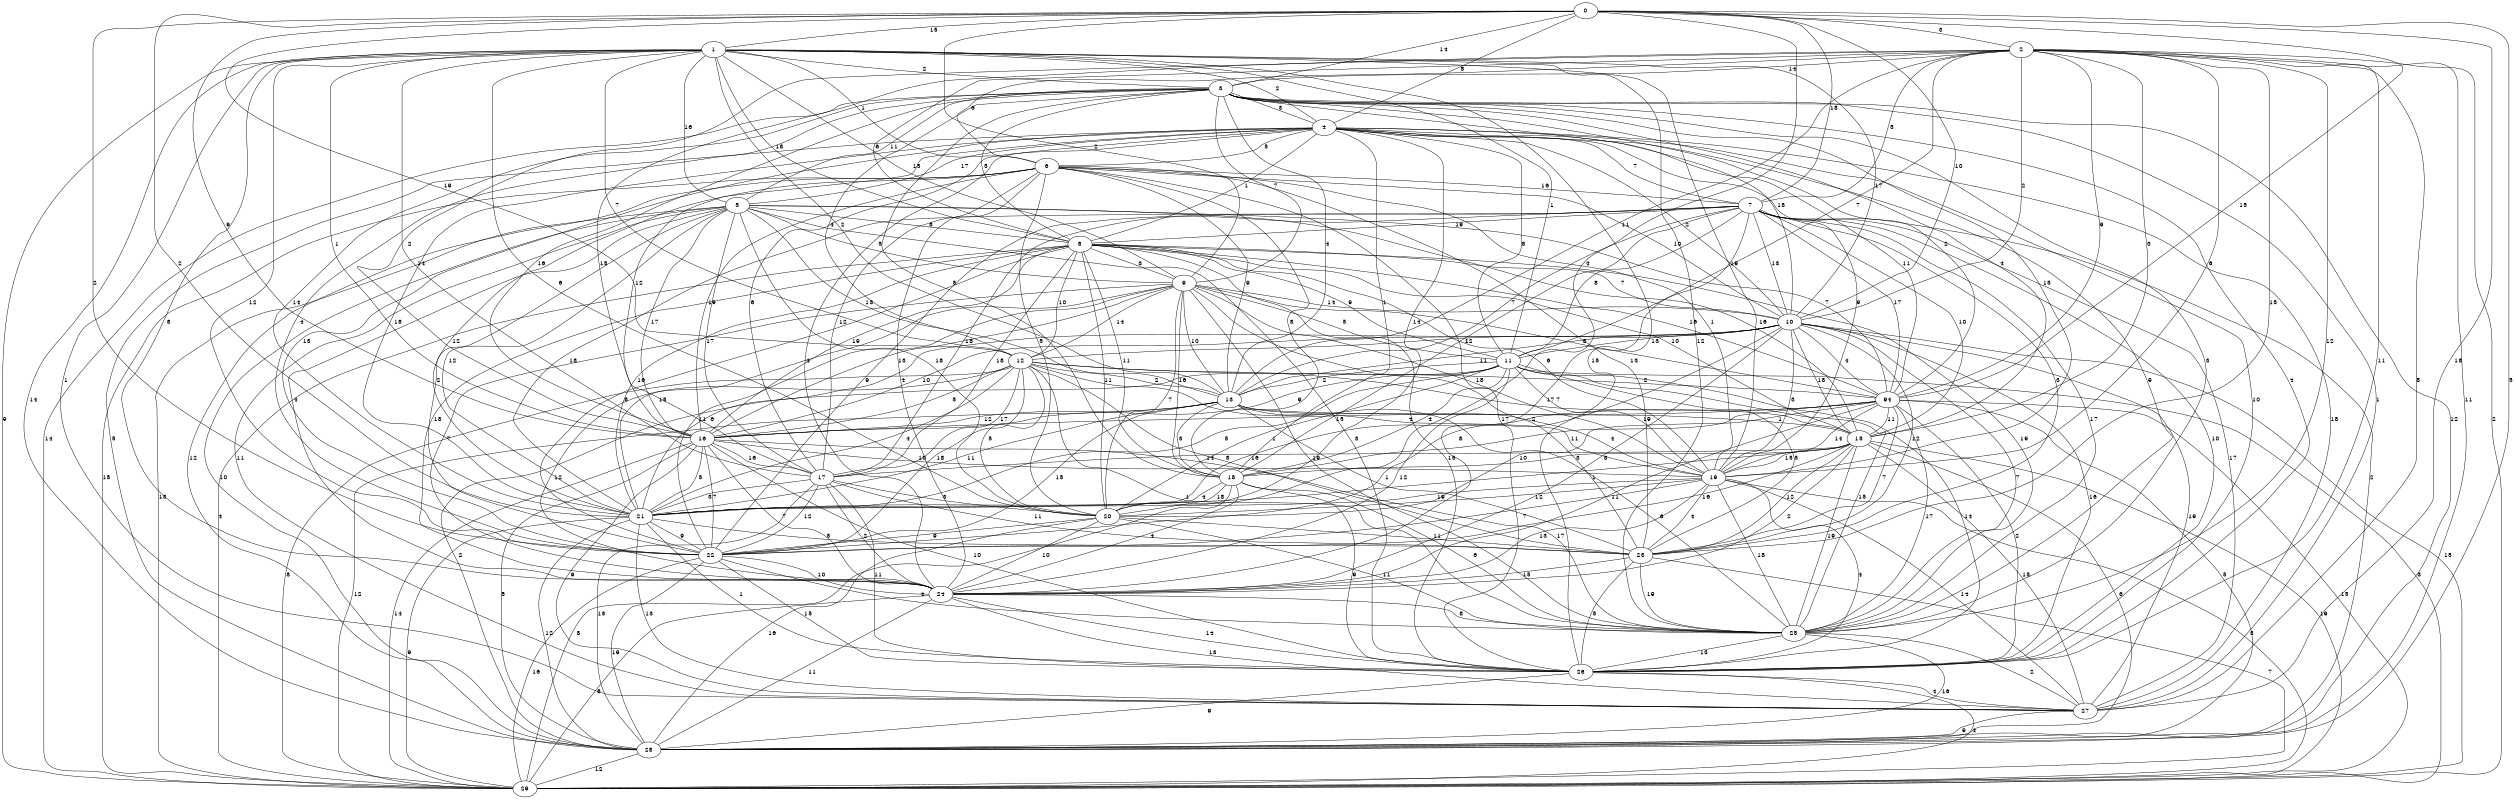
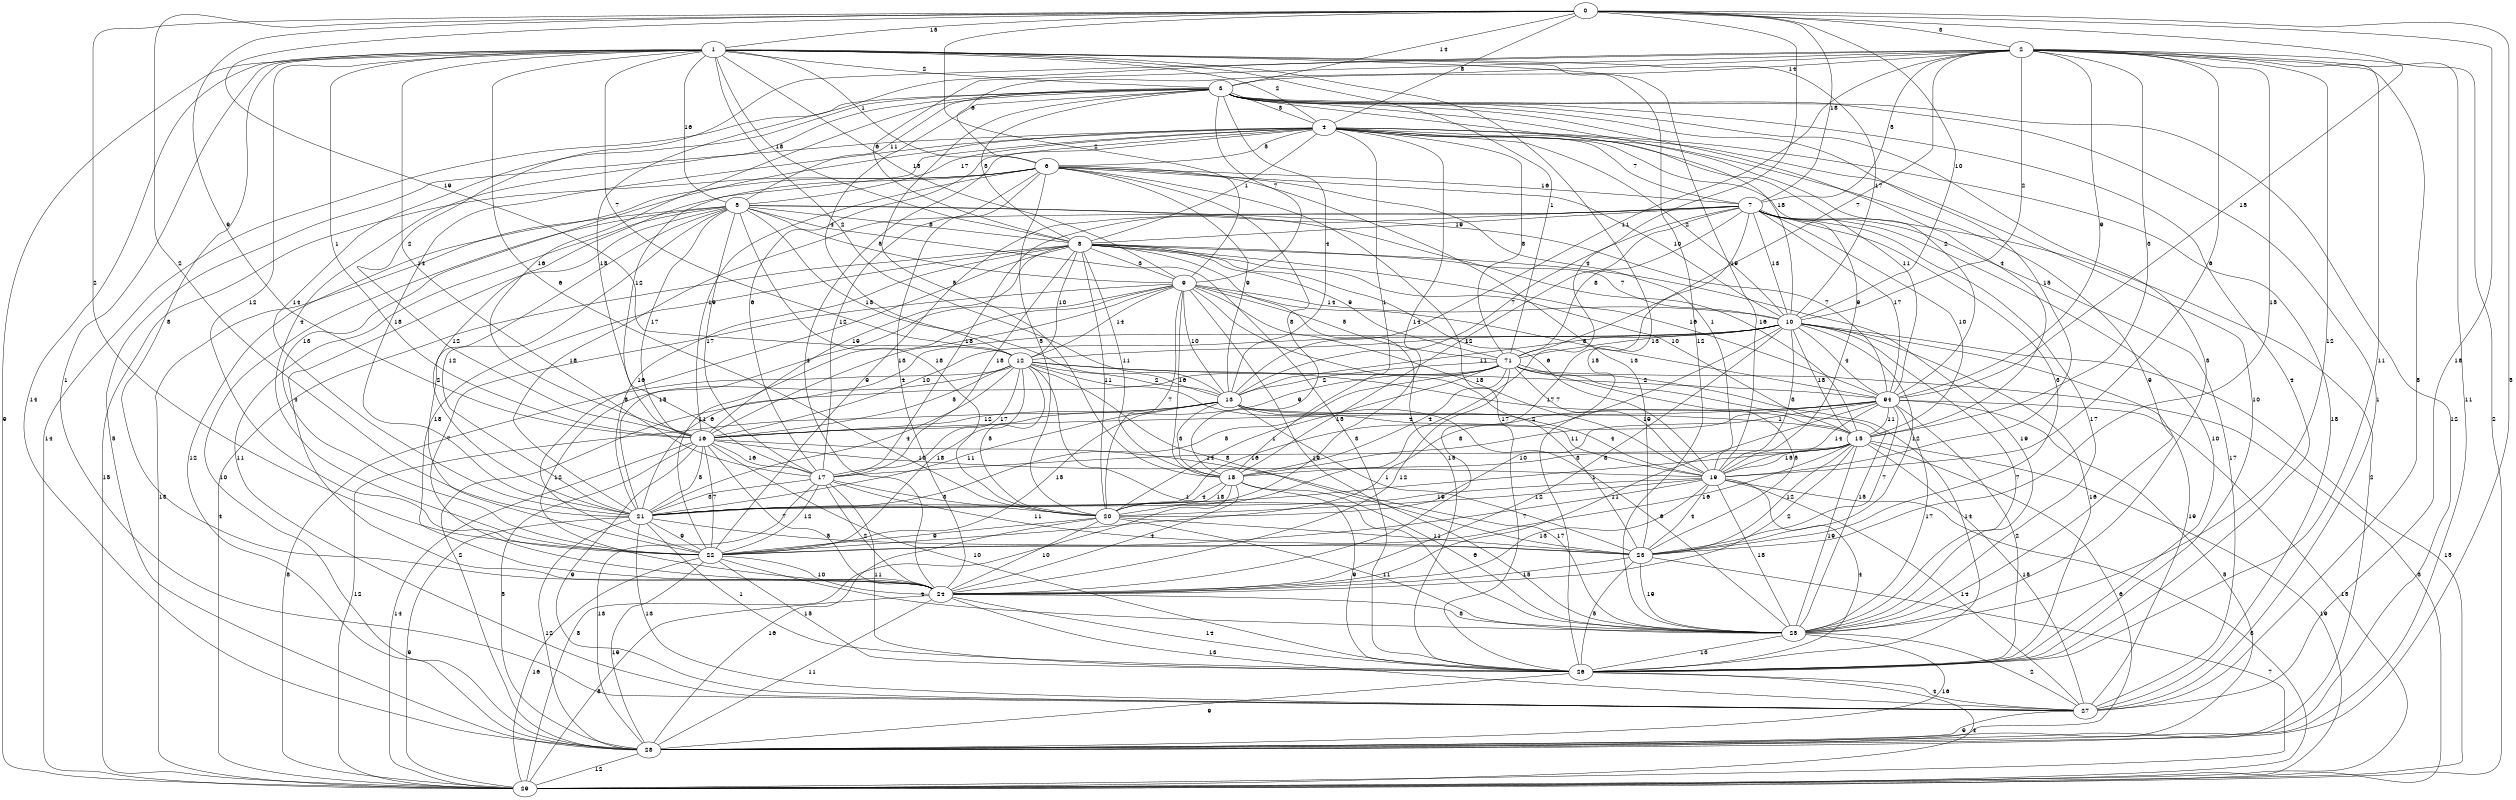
node "11": label "11" -> "71"
